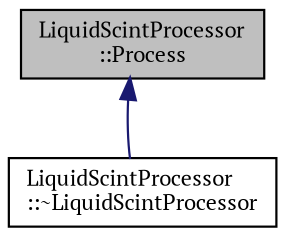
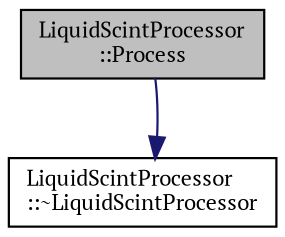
edge "LiquidScintProcessor ::~LiquidScintProcessor" -> "LiquidScintProcessor ::Process": reversed
